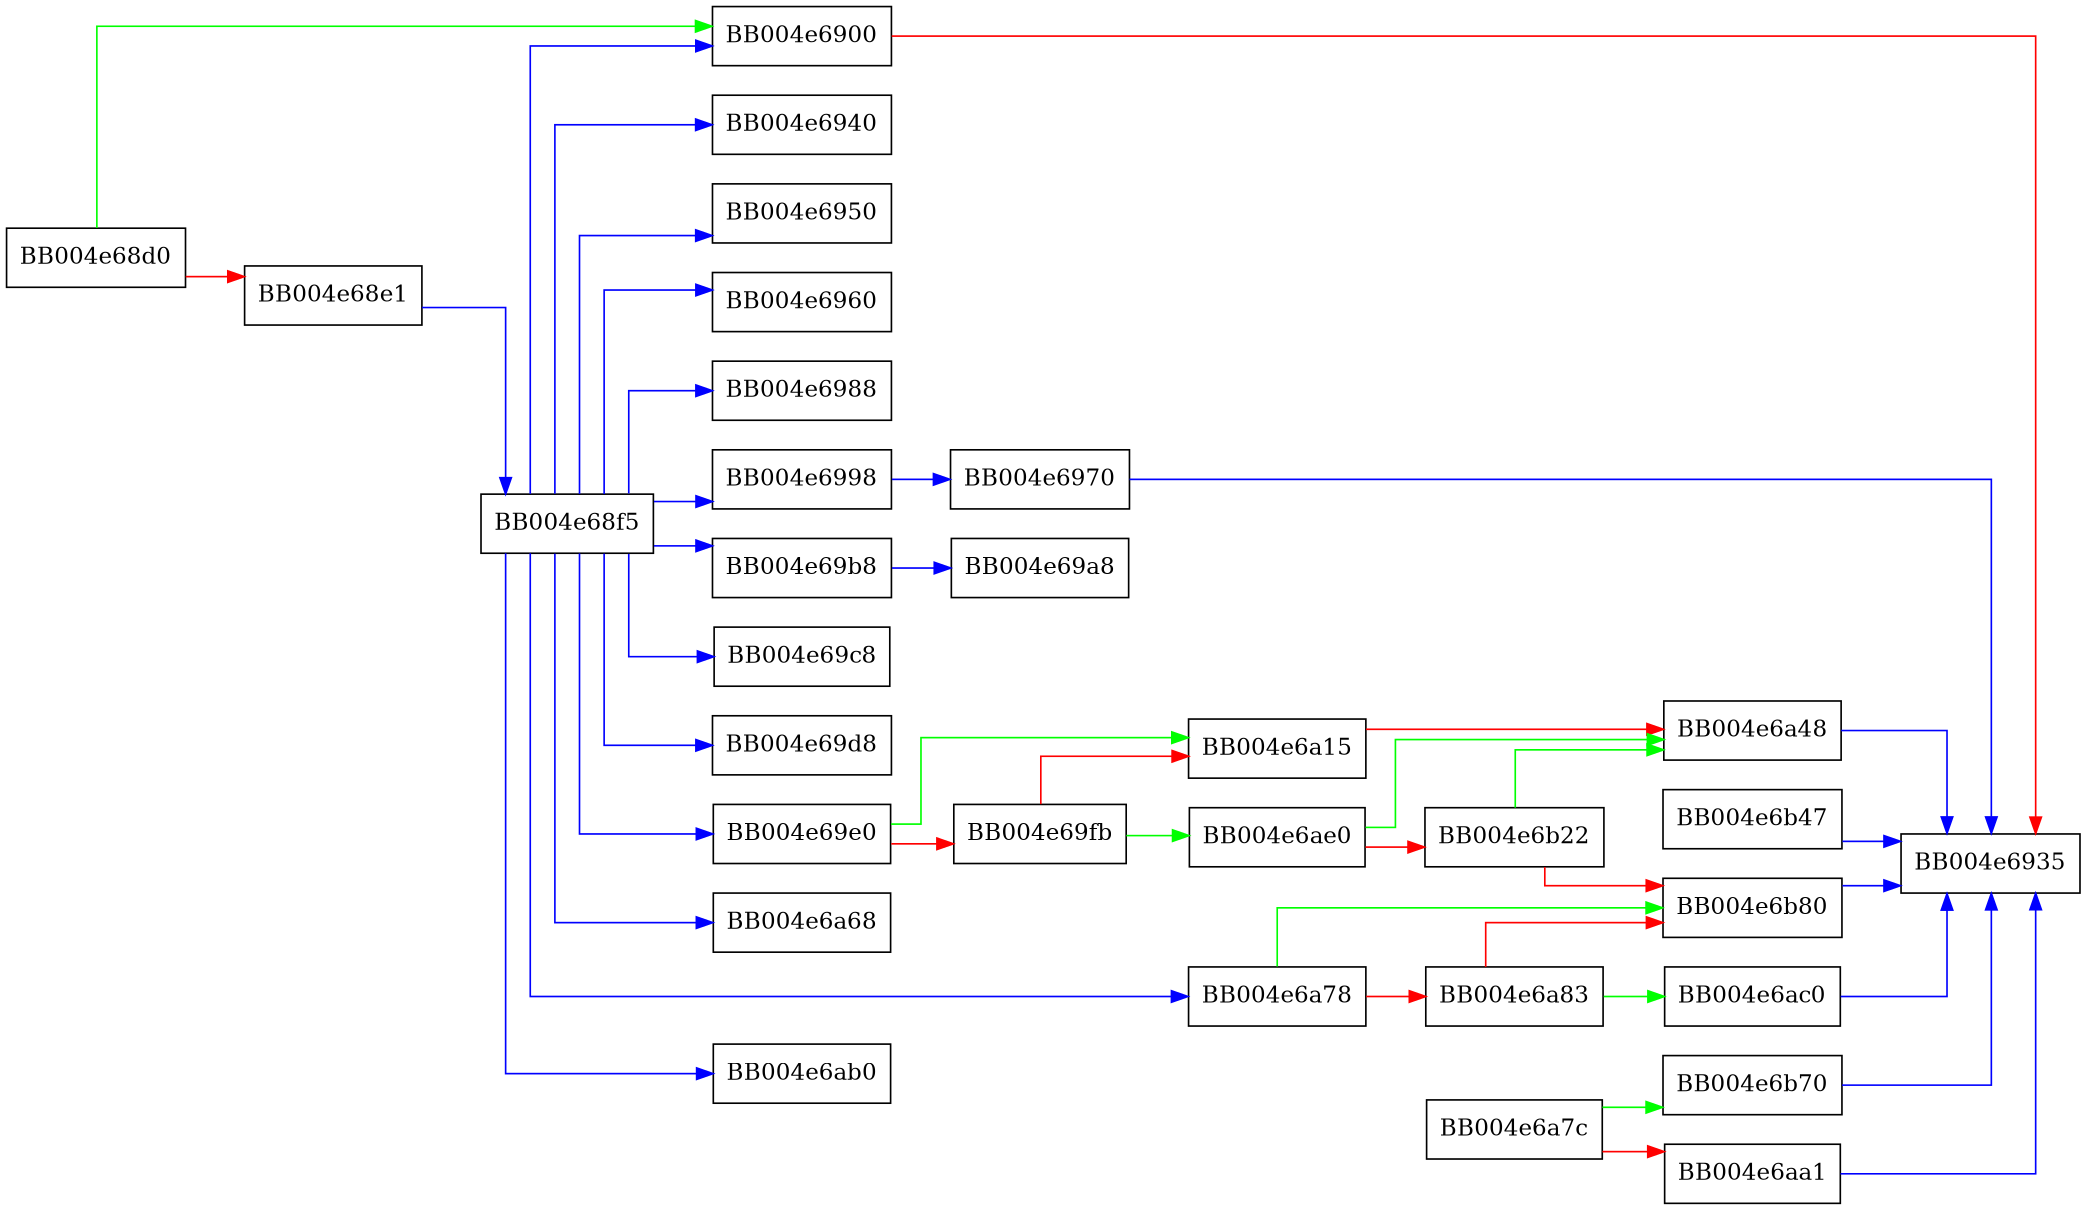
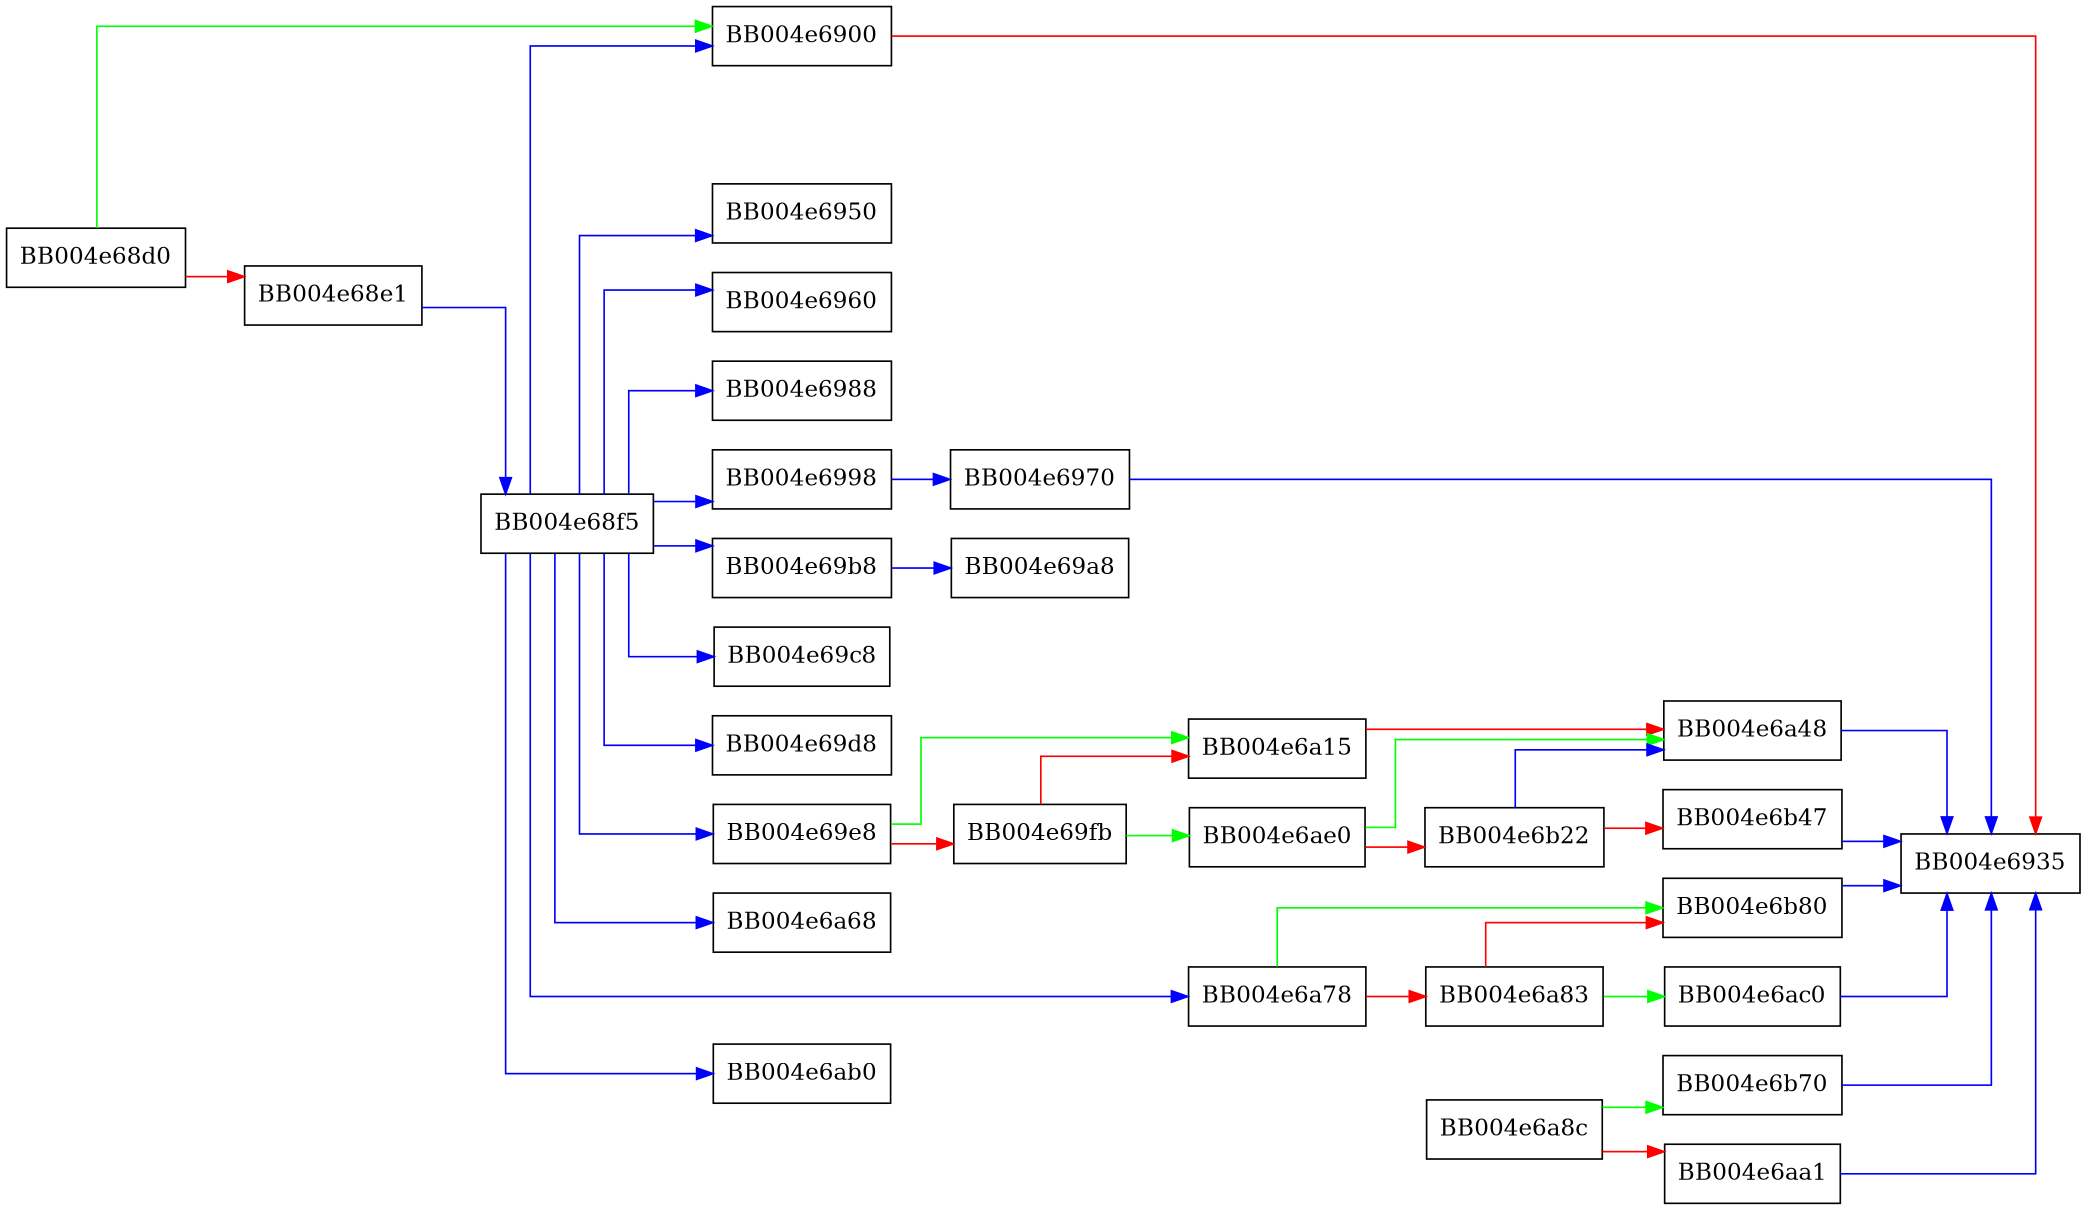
node "BB004e6940": removed
edge "BB004e6b22" -> "BB004e6a48": color green -> blue
node "BB004e69e0": label "BB004e69e0" -> "BB004e69e8"
edge "BB004e6b22" -> "BB004e6b80": now "BB004e6b22" -> "BB004e6b47"
node "BB004e6a7c": label "BB004e6a7c" -> "BB004e6a8c"
